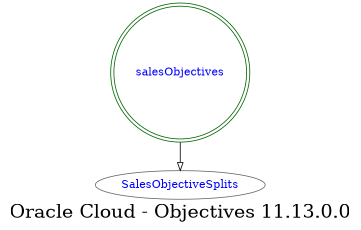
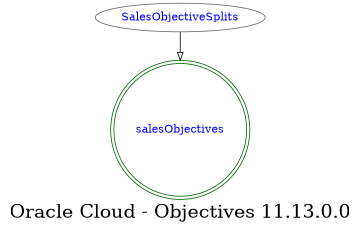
edge "salesObjectives" -> "SalesObjectiveSplits": reversed
